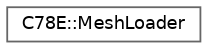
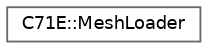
node "C78E::MeshLoader": label "C78E::MeshLoader" -> "C71E::MeshLoader"
